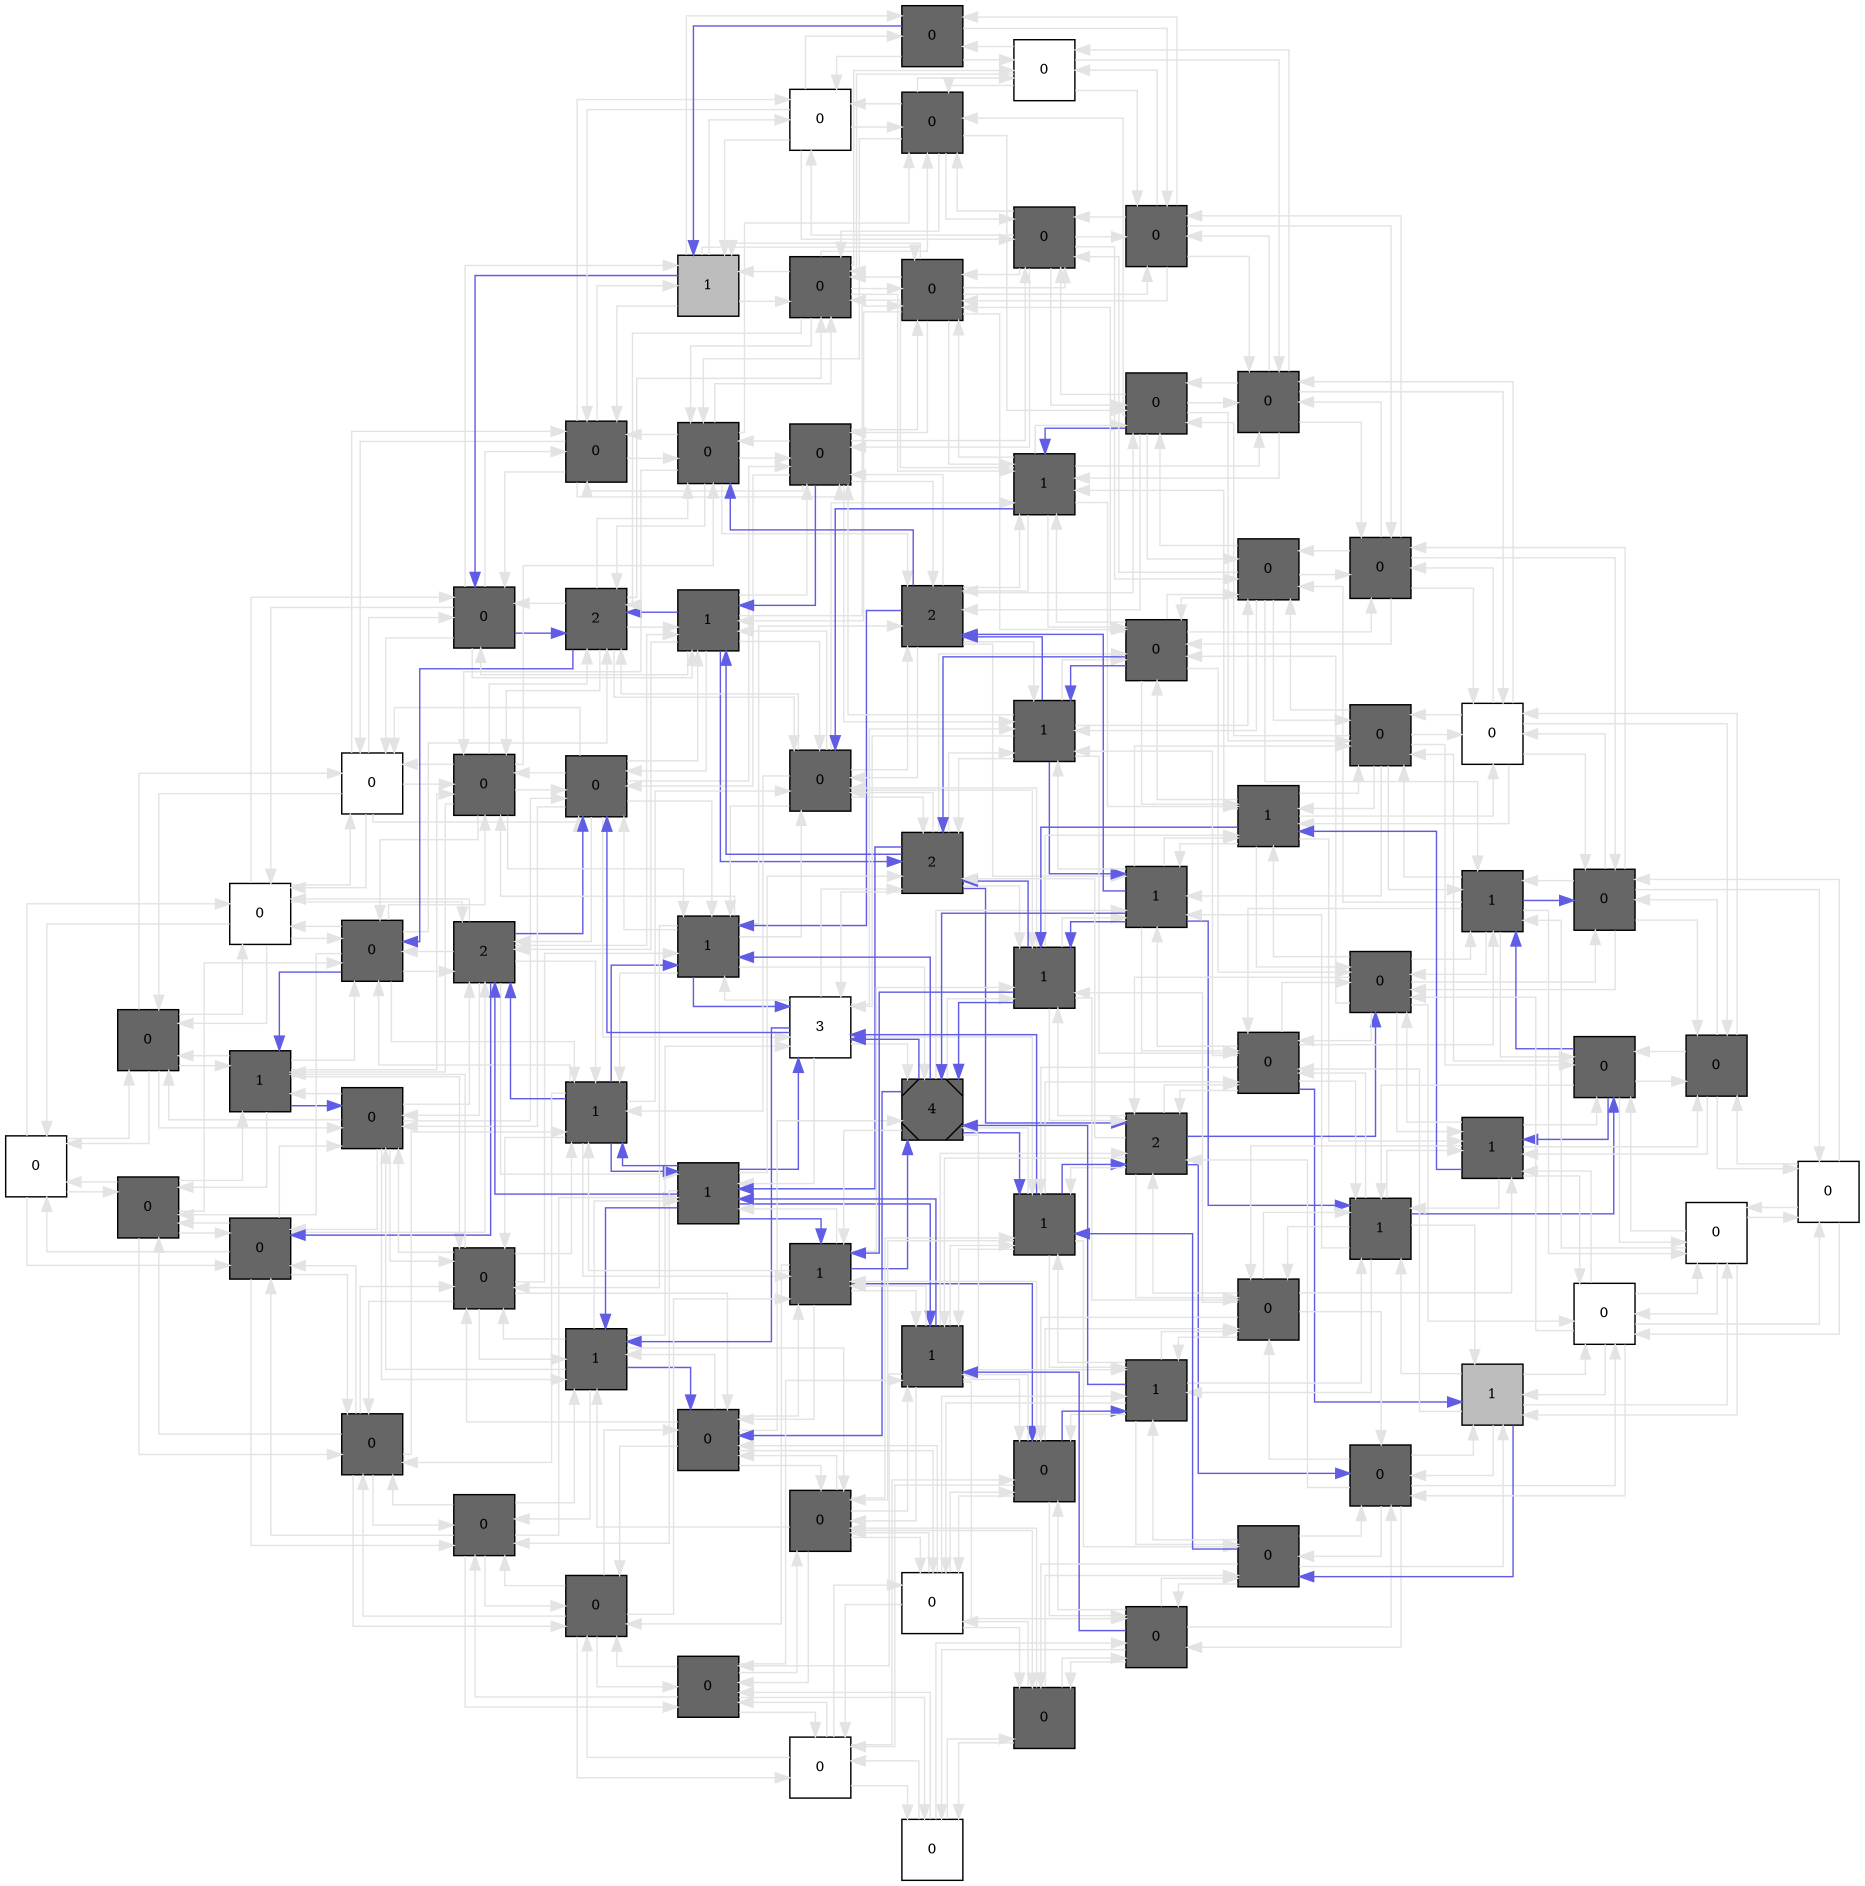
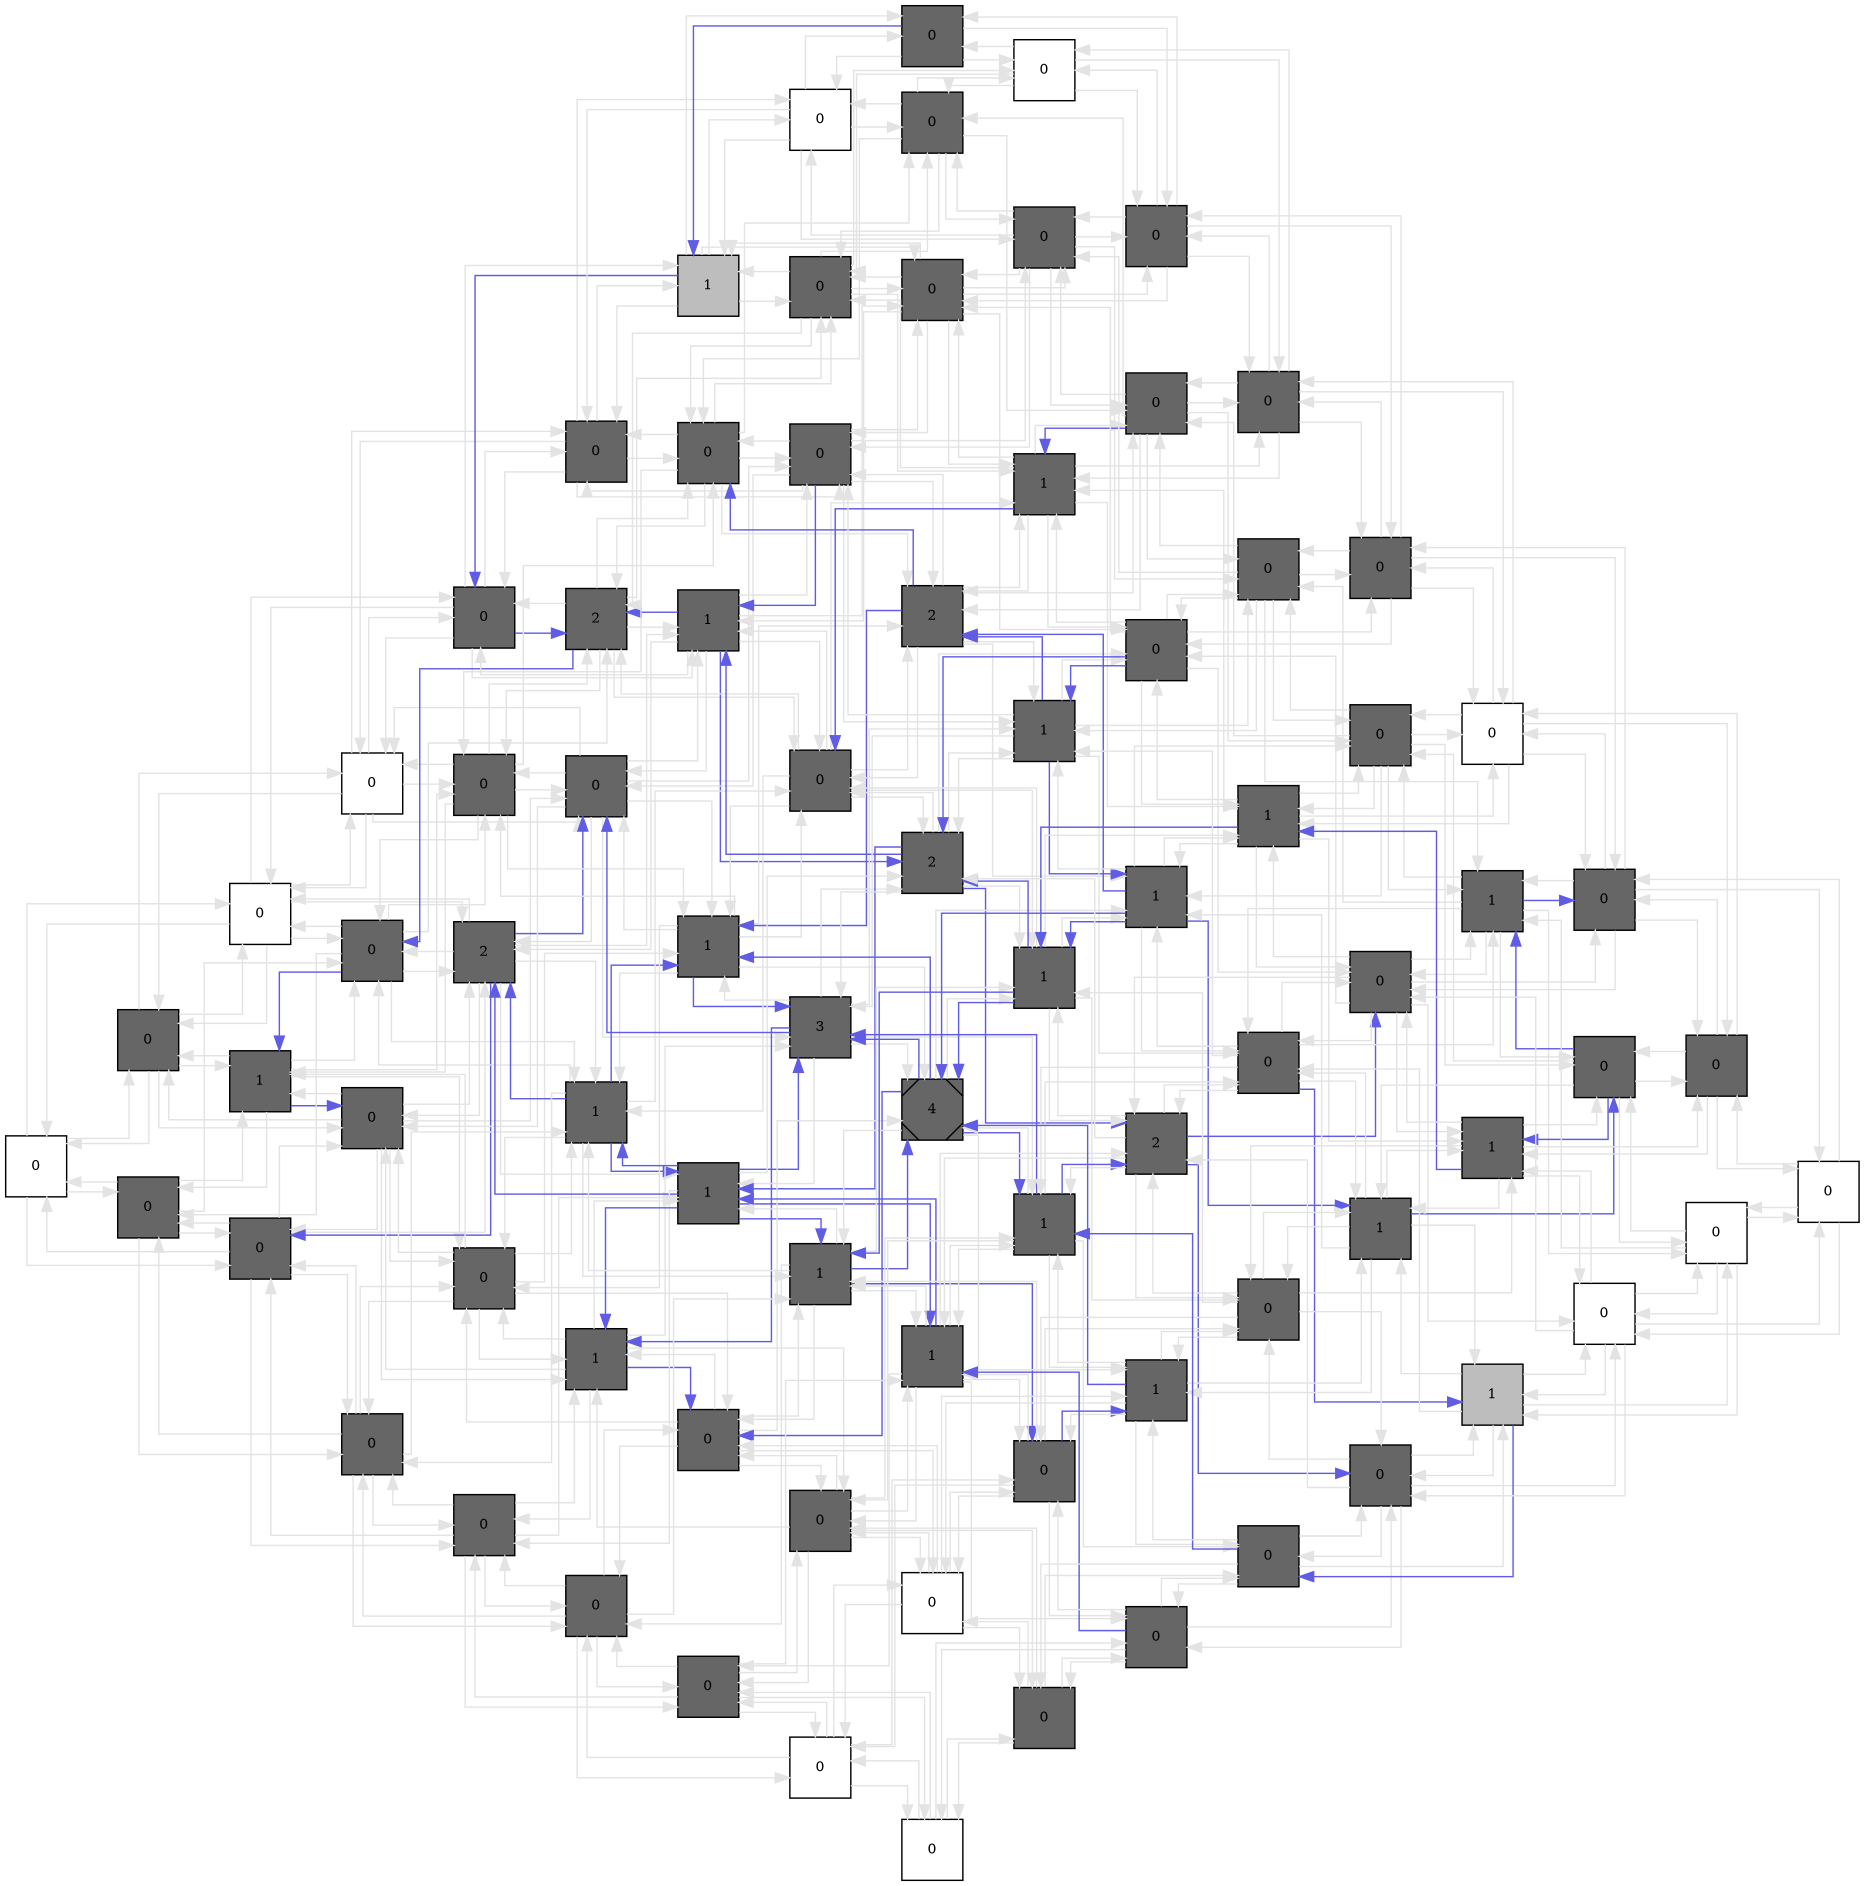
node "3": fillcolor #ffffff -> #666666
